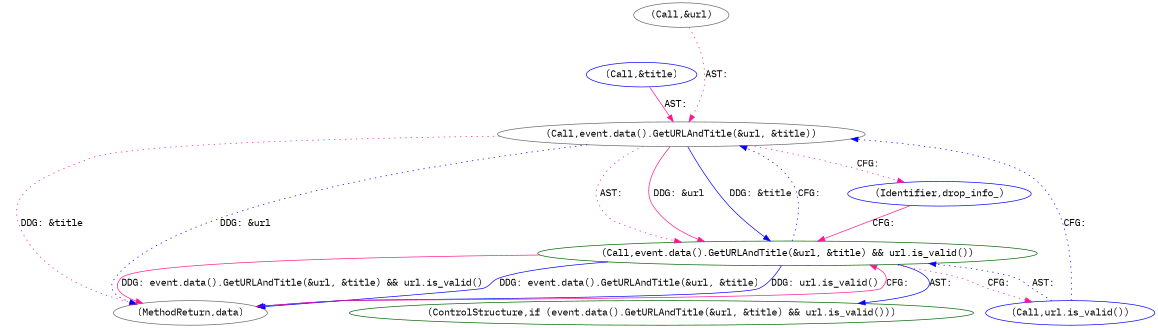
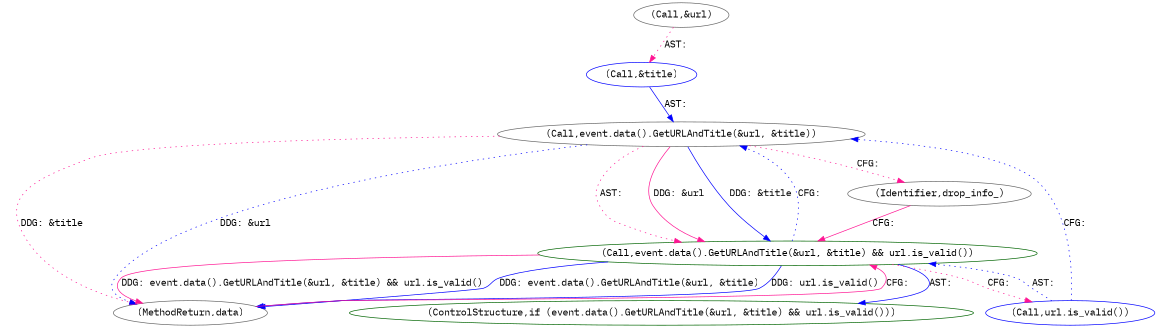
edge "(Call,&url)" -> "(Call,event.data().GetURLAndTitle(&url, &title))": now "(Call,&url)" -> "(Call,&title)"
edge "(Call,&title)" -> "(Call,event.data().GetURLAndTitle(&url, &title))": color deeppink -> blue
node "(Identifier,drop_info_)": color blue -> gray40
